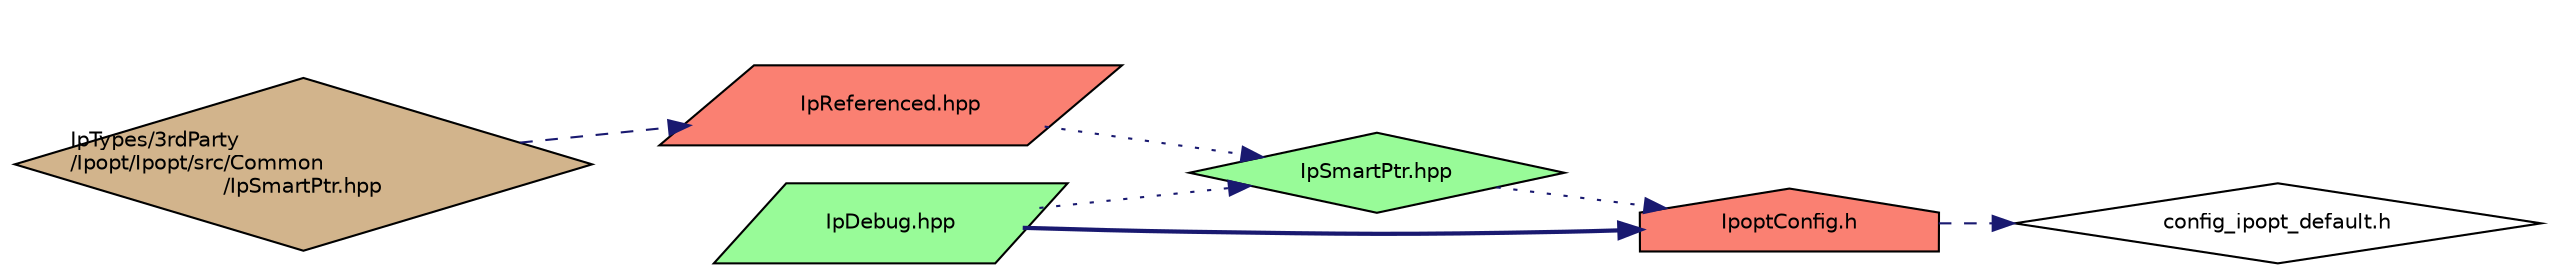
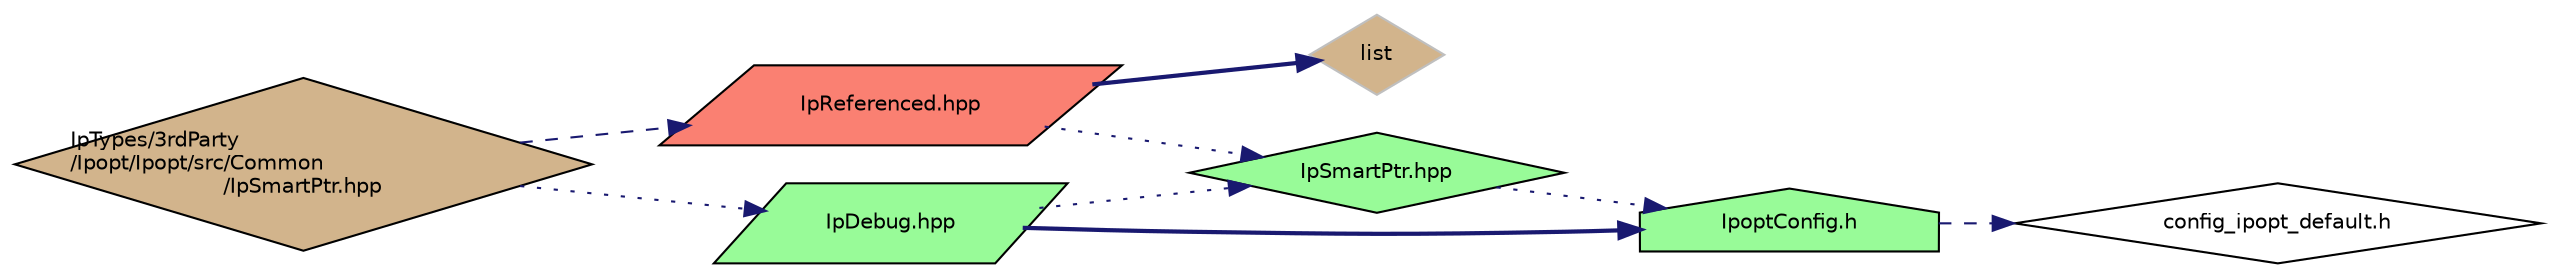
node "list": added
edge "IpTypes/3rdParty /Ipopt/Ipopt/src/Common /IpSmartPtr.hpp" -> "IpDebug.hpp": added
node "IpoptConfig.h": fillcolor salmon -> palegreen
